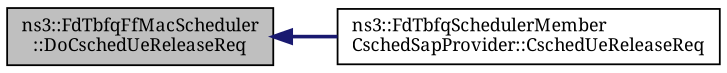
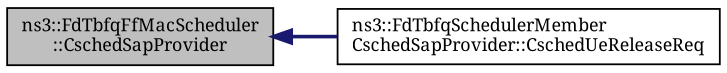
node "ns3::FdTbfqFfMacScheduler ::DoCschedUeReleaseReq": label "ns3::FdTbfqFfMacScheduler ::DoCschedUeReleaseReq" -> "ns3::FdTbfqFfMacScheduler ::CschedSapProvider"
